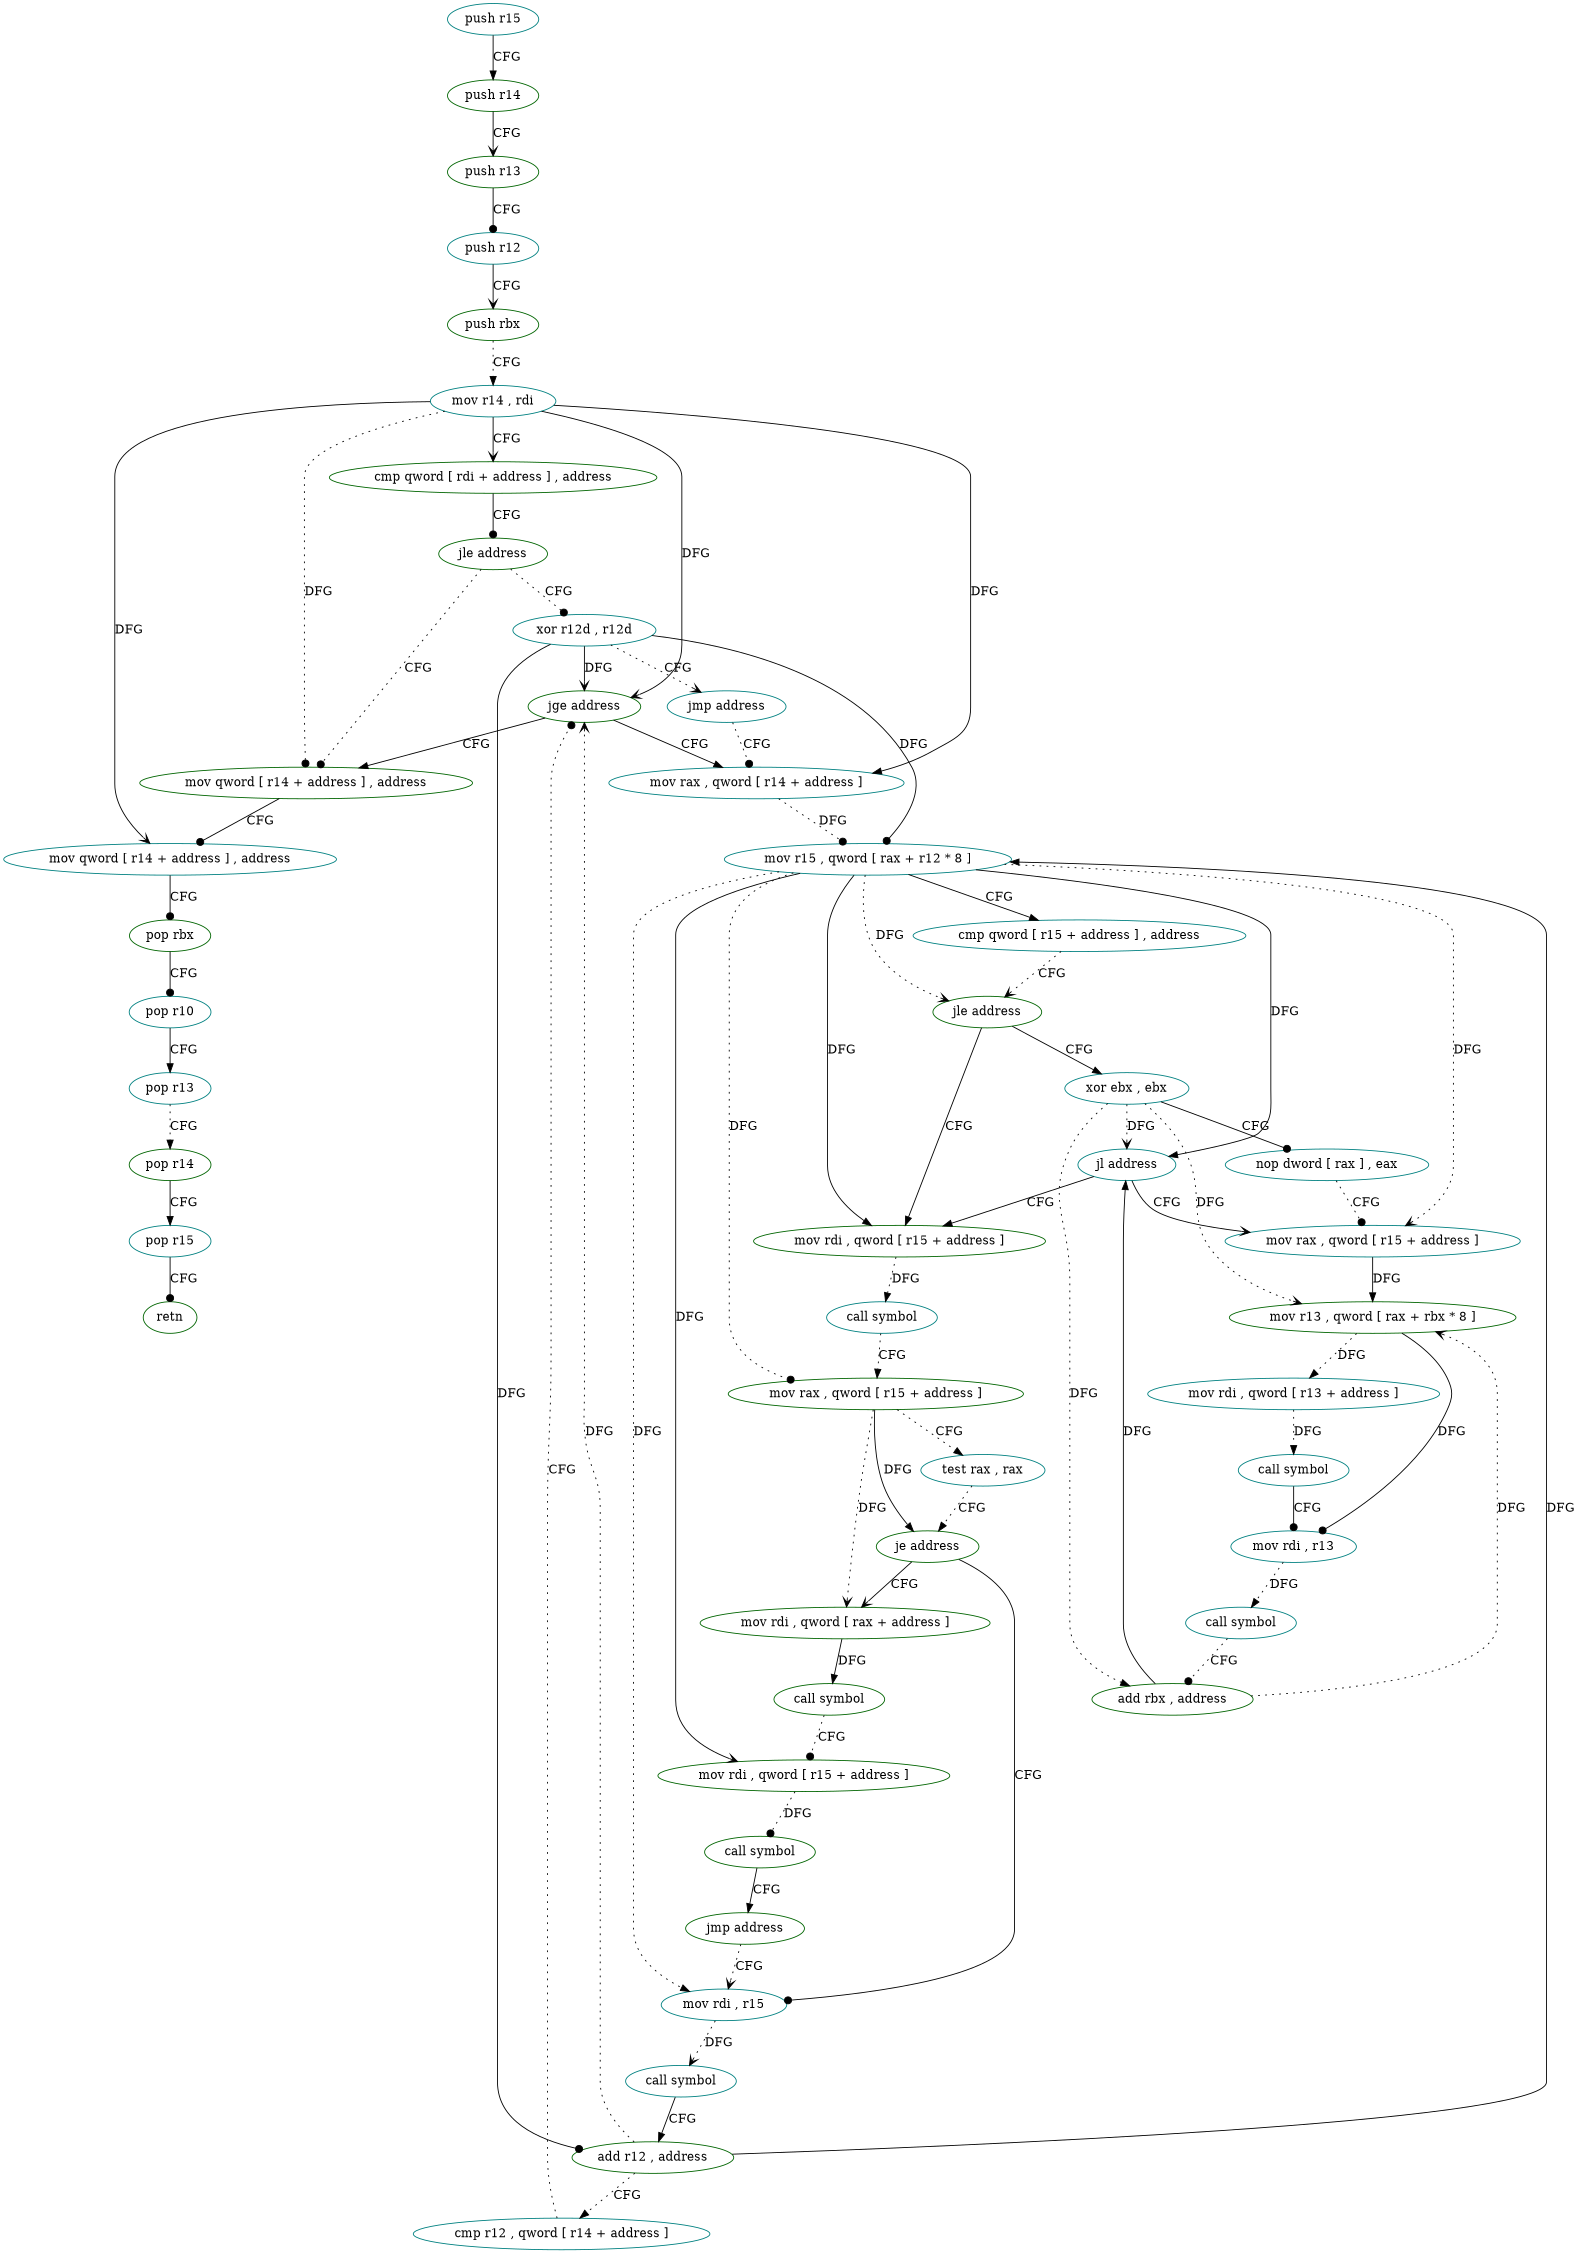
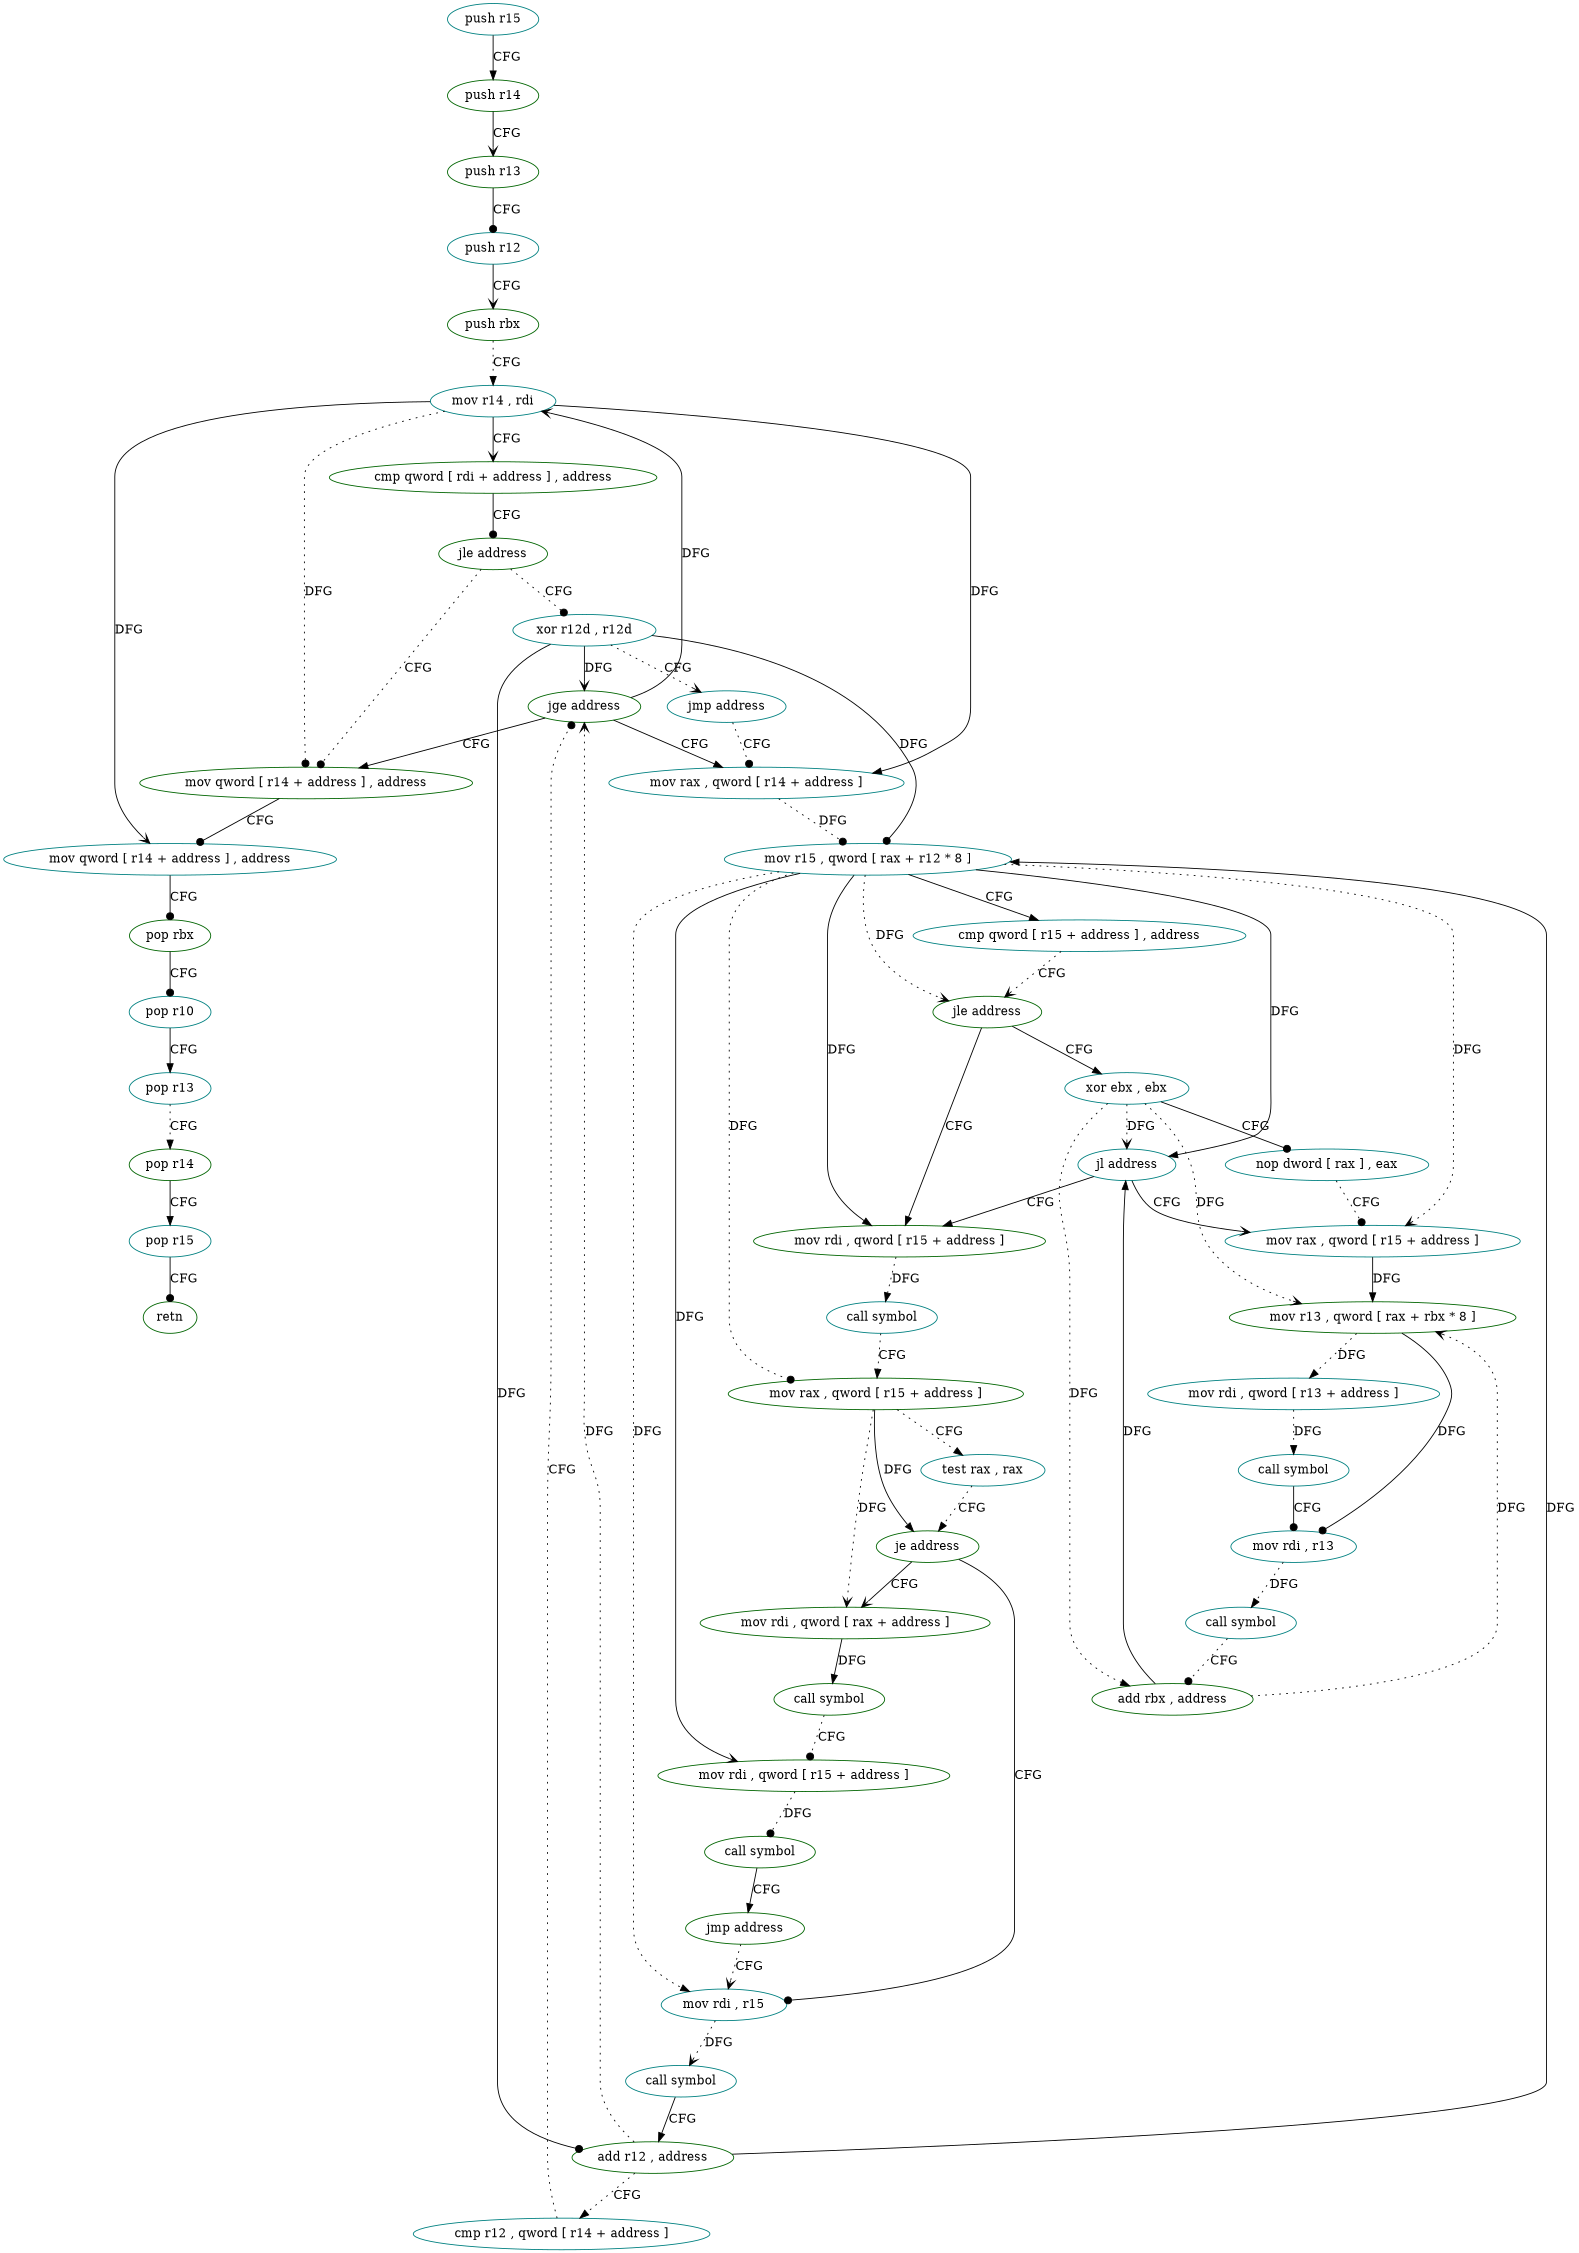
edge "mov r14 , rdi" -> "jge address": reversed
